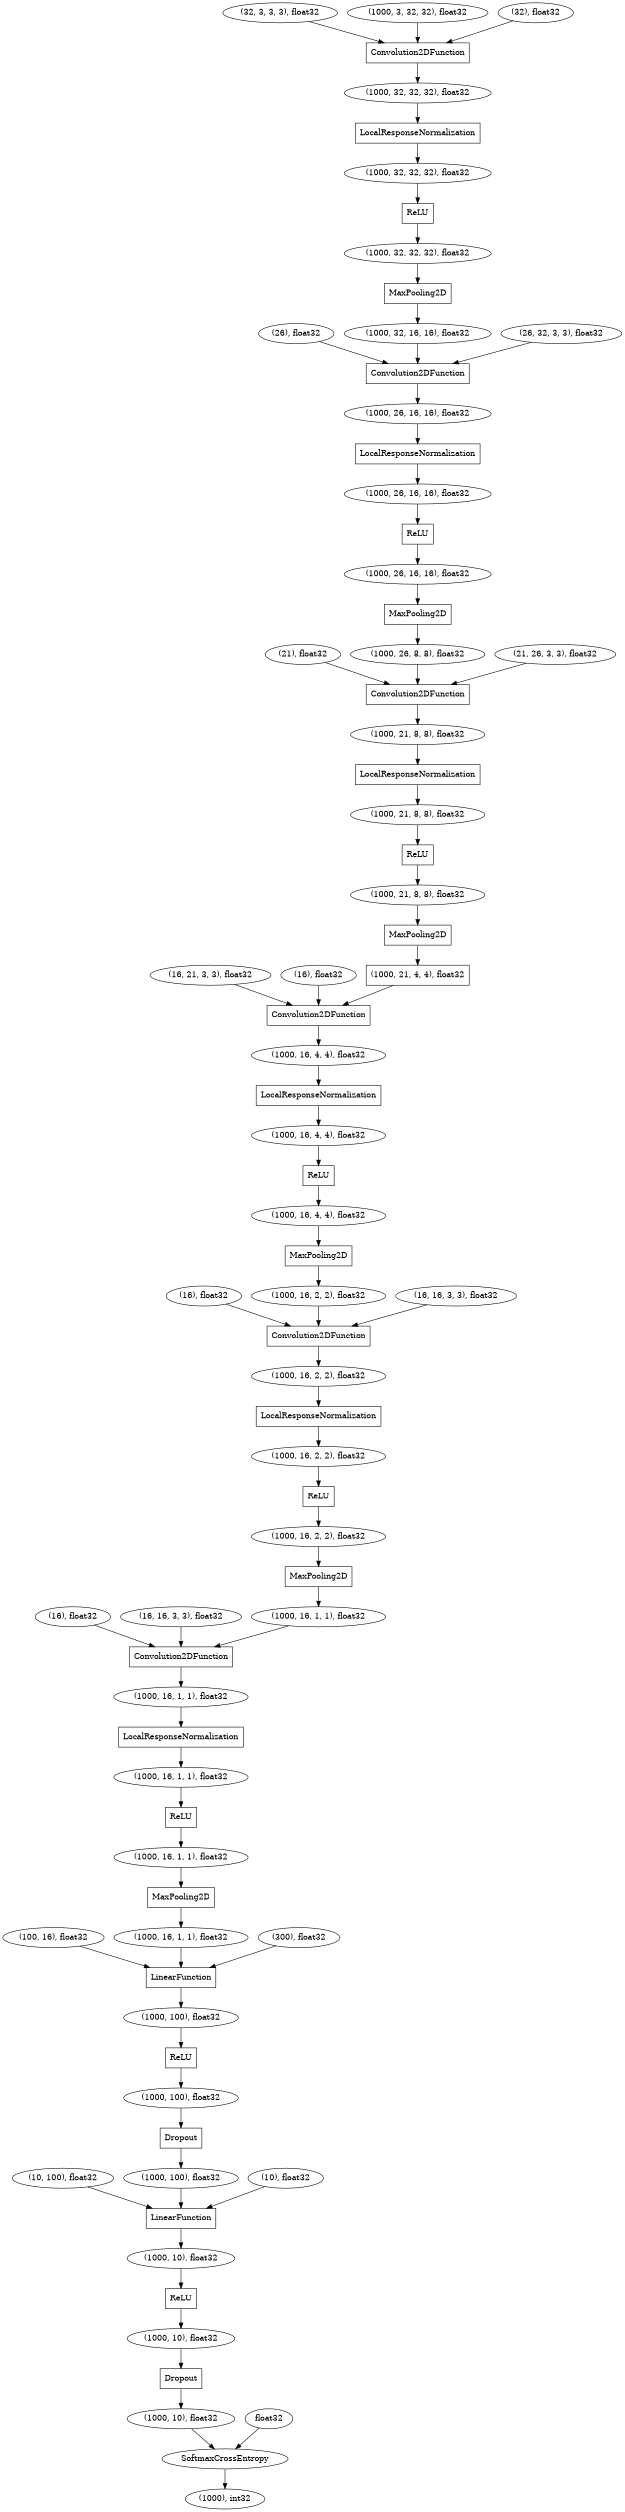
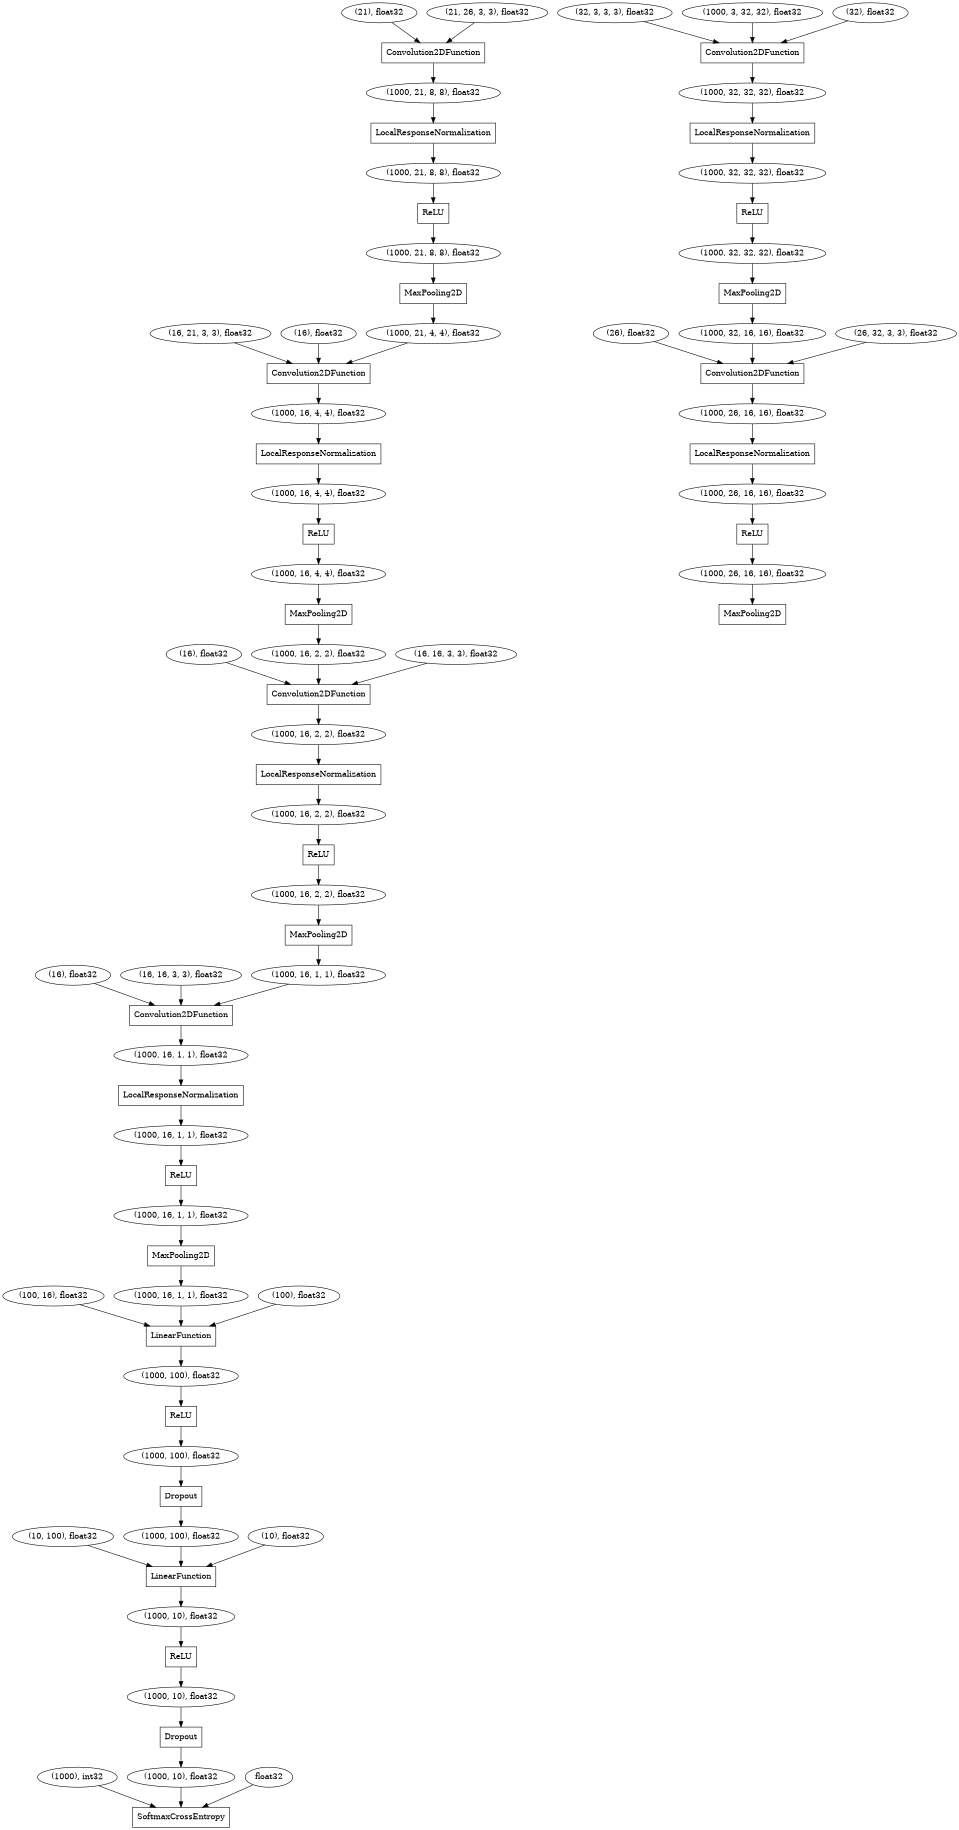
node "(1000, 26, 8, 8), float32": removed
node "(1000, 21, 4, 4), float32": shape box -> ellipse
node "(300), float32": label "(300), float32" -> "(100), float32"
node "SoftmaxCrossEntropy": shape ellipse -> box
edge "SoftmaxCrossEntropy" -> "(1000), int32": reversed
